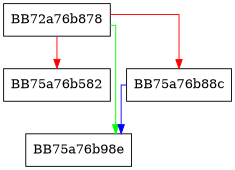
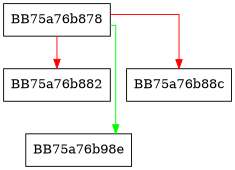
node "BB72a76b878": label "BB72a76b878" -> "BB75a76b878"
node "BB75a76b582": label "BB75a76b582" -> "BB75a76b882"
edge "BB75a76b88c" -> "BB75a76b98e": removed
